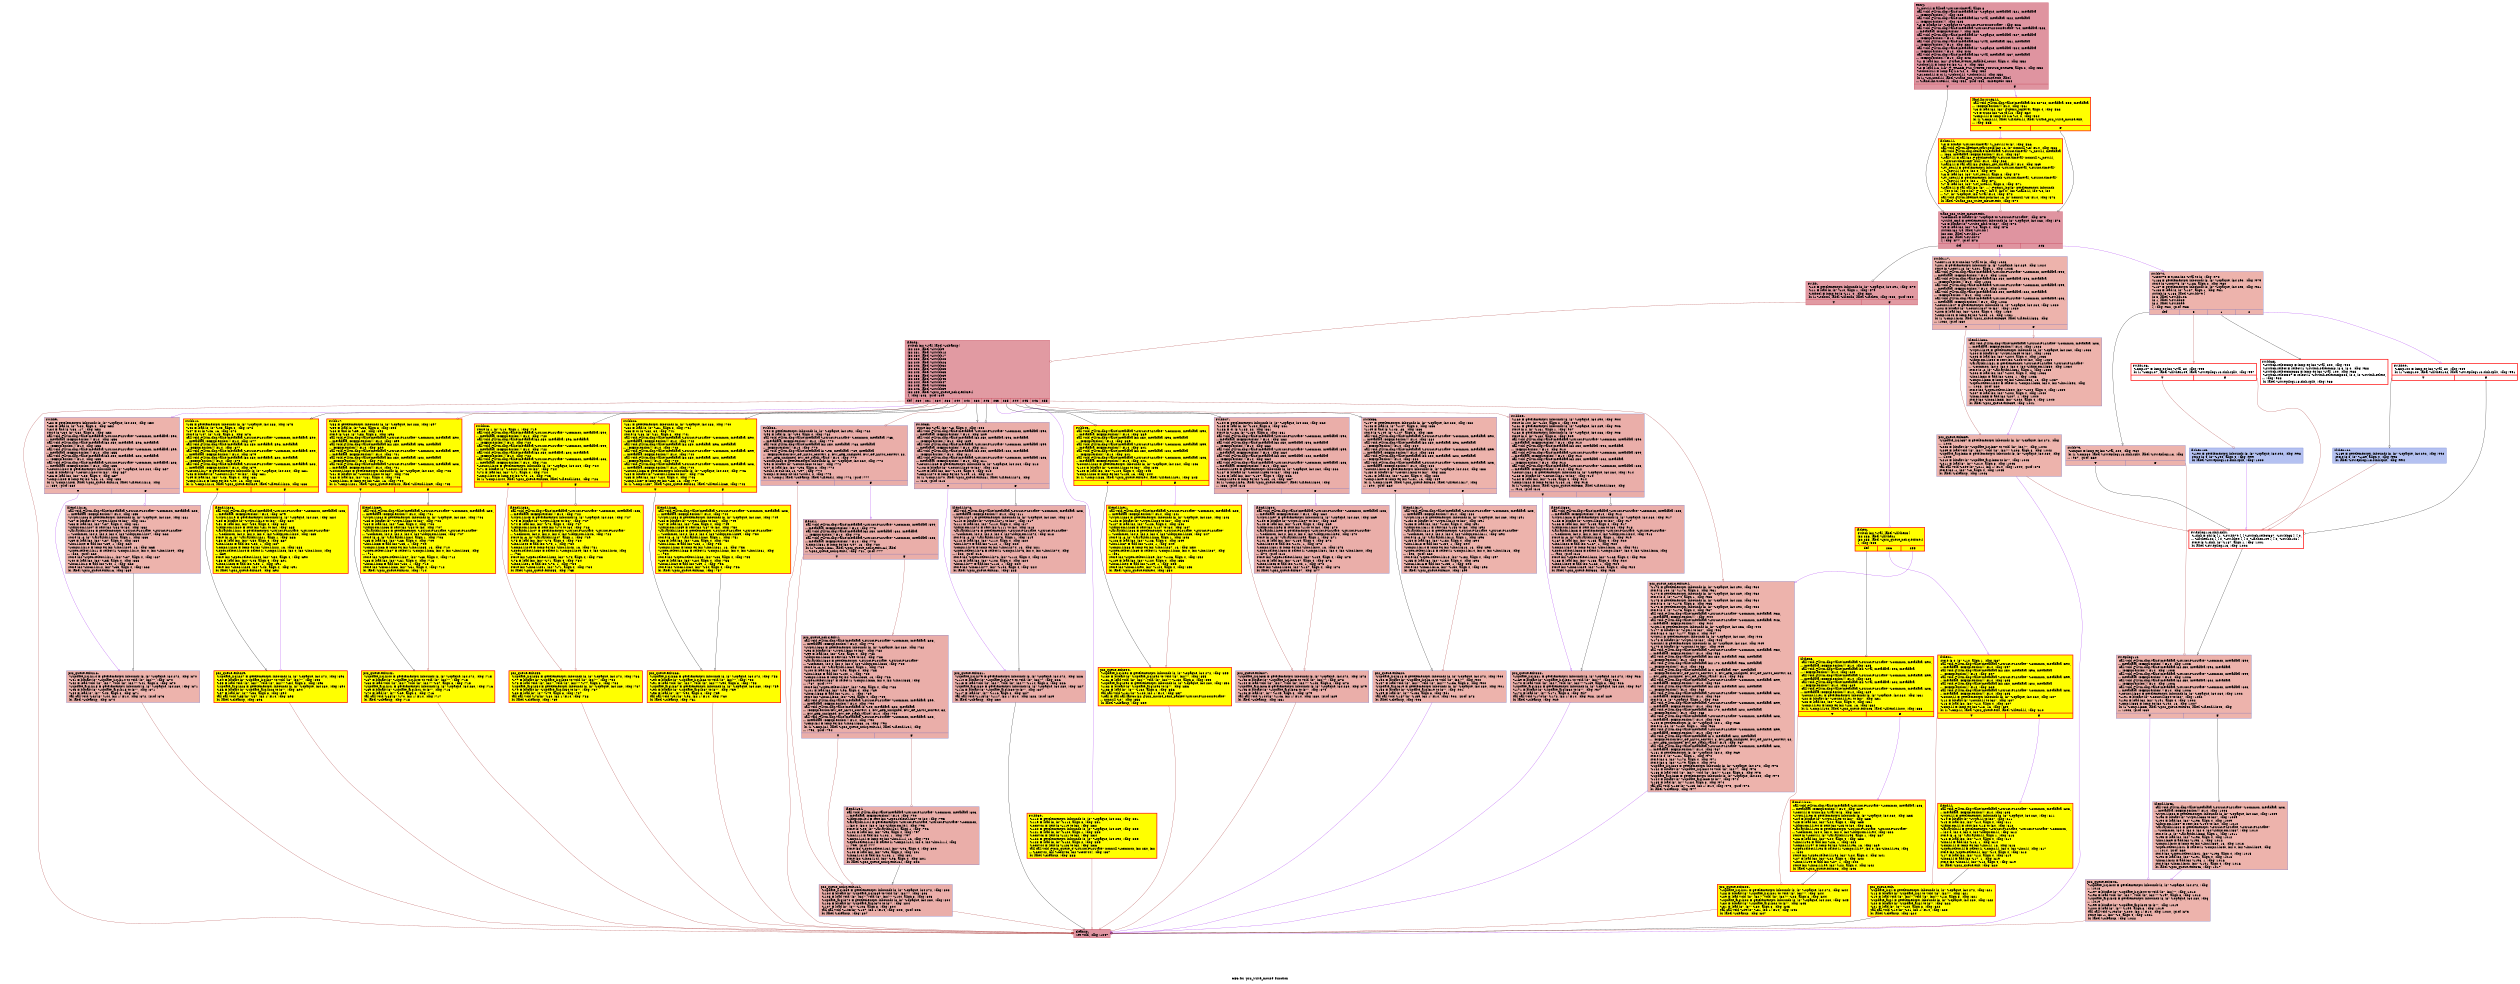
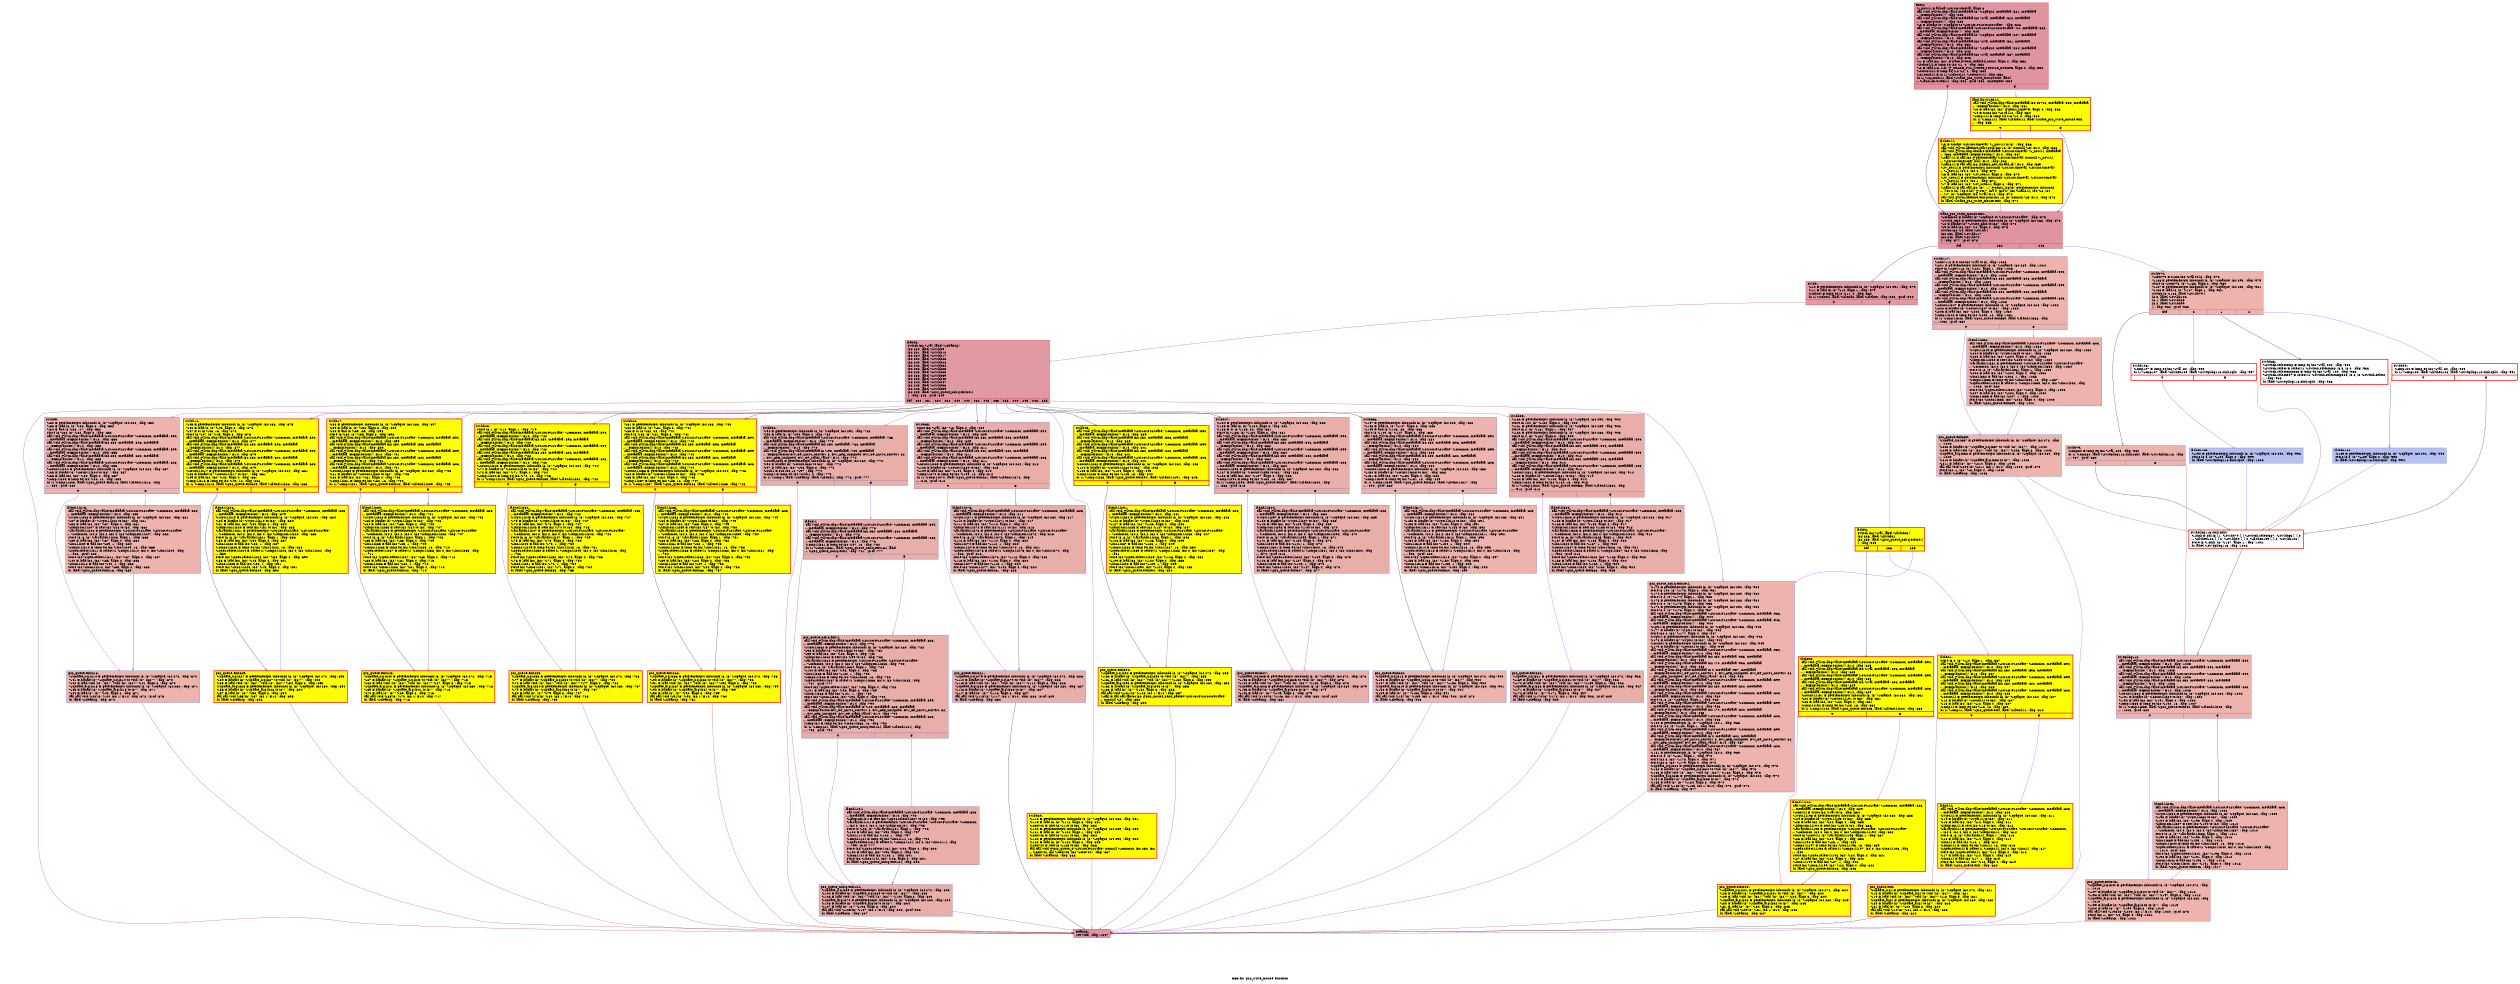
edge "if.end.i.i330:" -> "ps2_queue.exit333:": removed
